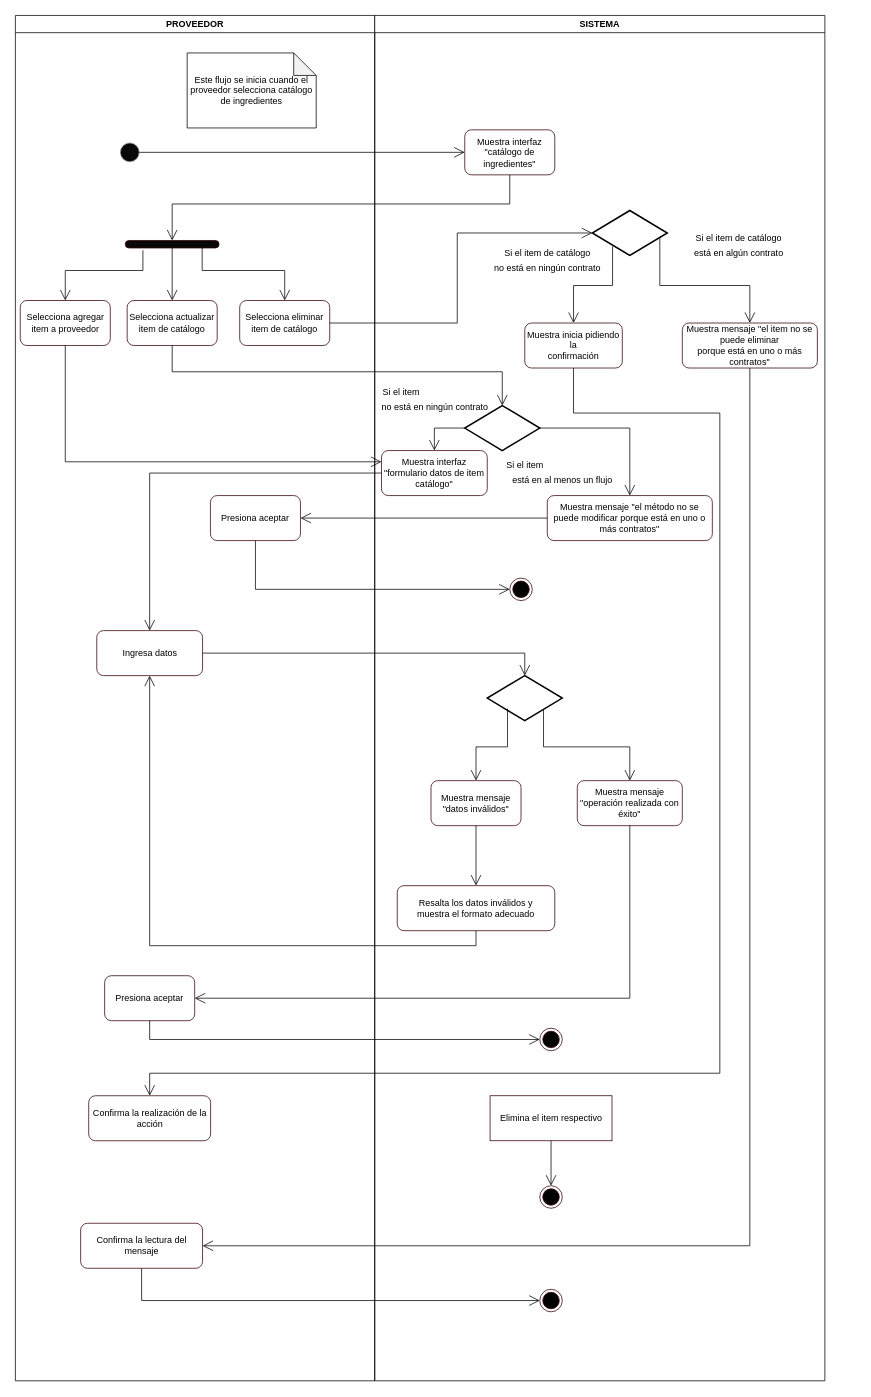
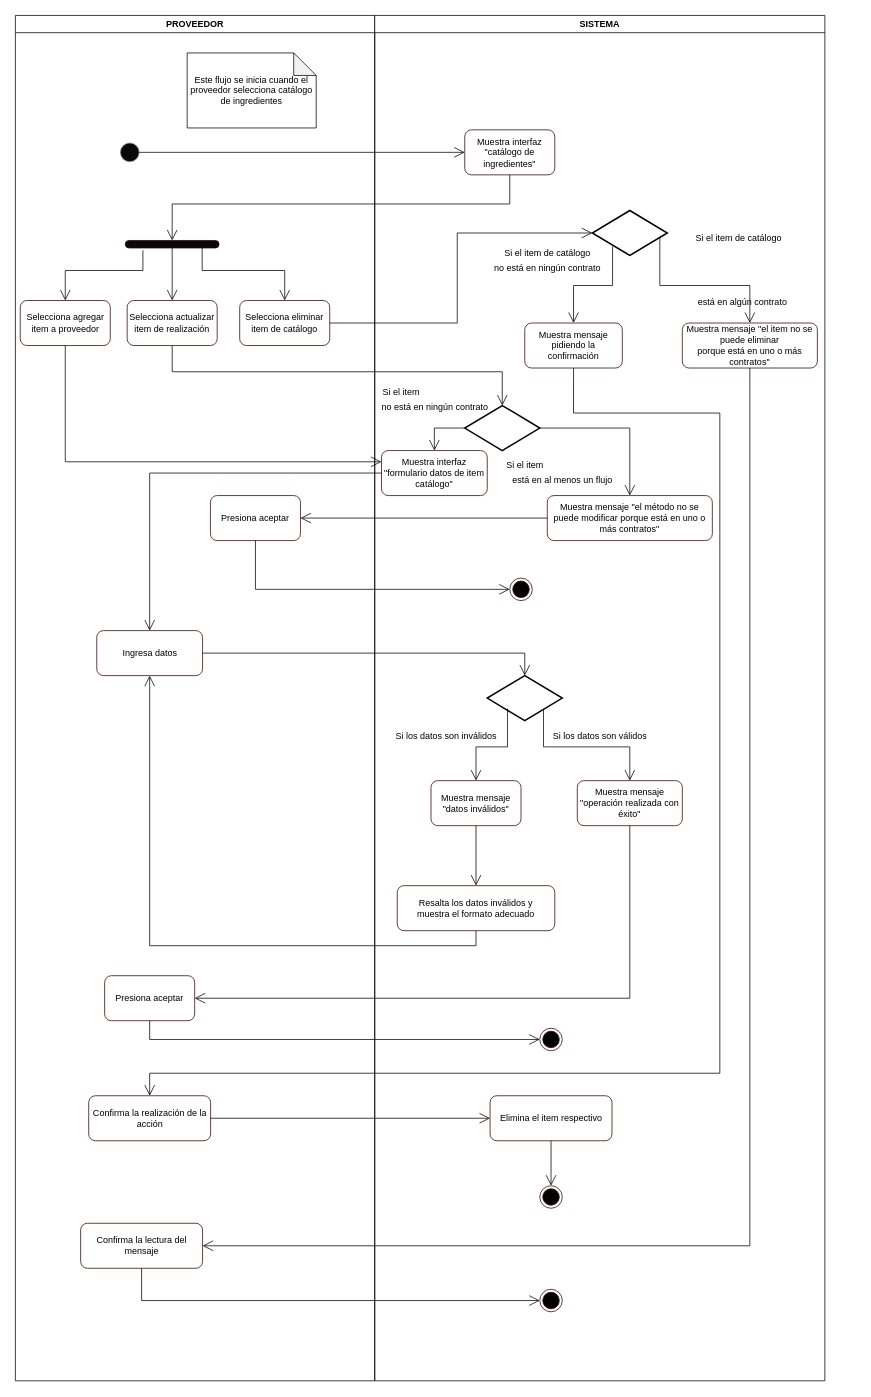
node "está en algún contrato": moved (738, 253) -> (742, 302)
node "Selecciona actualizar item de catálogo": label "Selecciona actualizar item de catálogo" -> "Selecciona actualizar item de realización"
node "Muestra inicia pidiendo la confirmación": label "Muestra inicia pidiendo la confirmación" -> "Muestra mensaje pidiendo la confirmación"
node "Si los datos son inválidos": added
node "Si los datos son válidos": added
edge "Confirma la realización de la acción" -> "Elimina el item respectivo": added
node "Elimina el item respectivo": shape rectangle -> rounded rectangle
